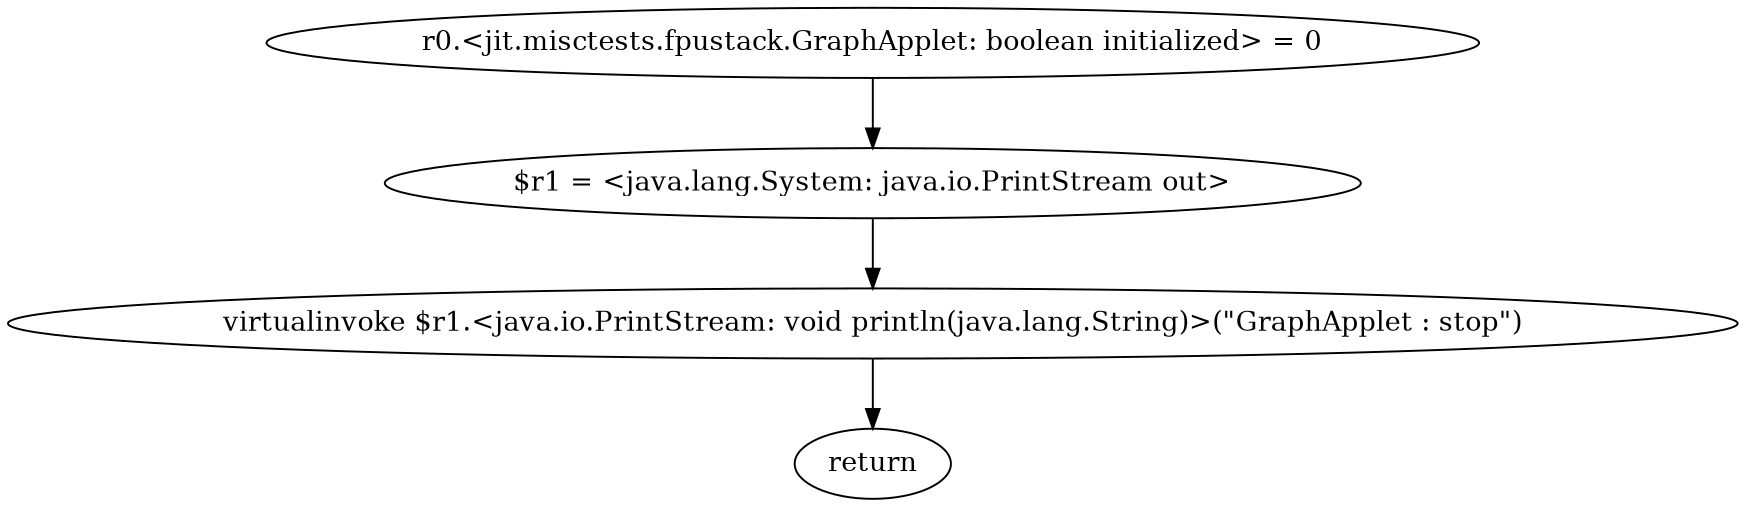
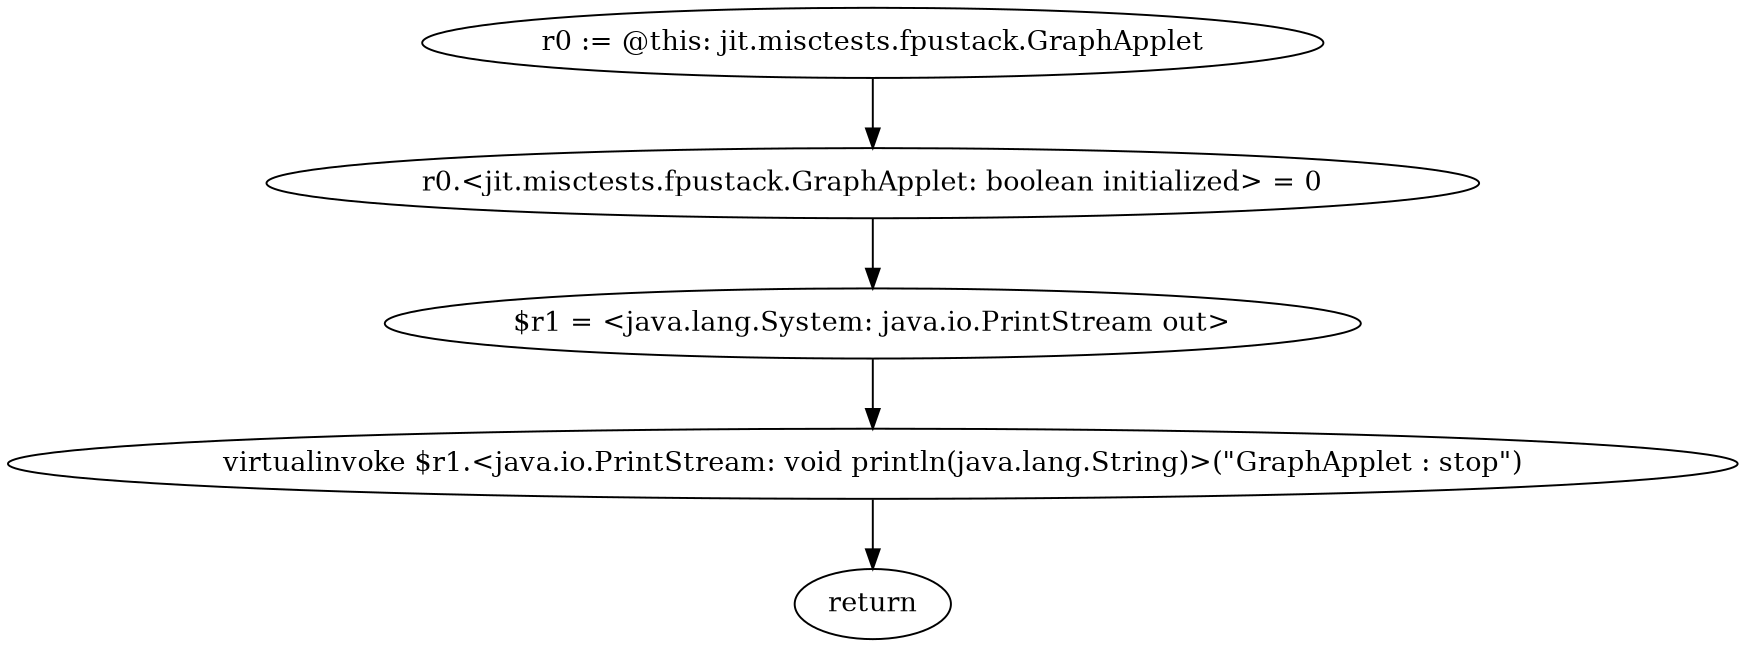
node "r0 := @this: jit.misctests.fpustack.GraphApplet": added
